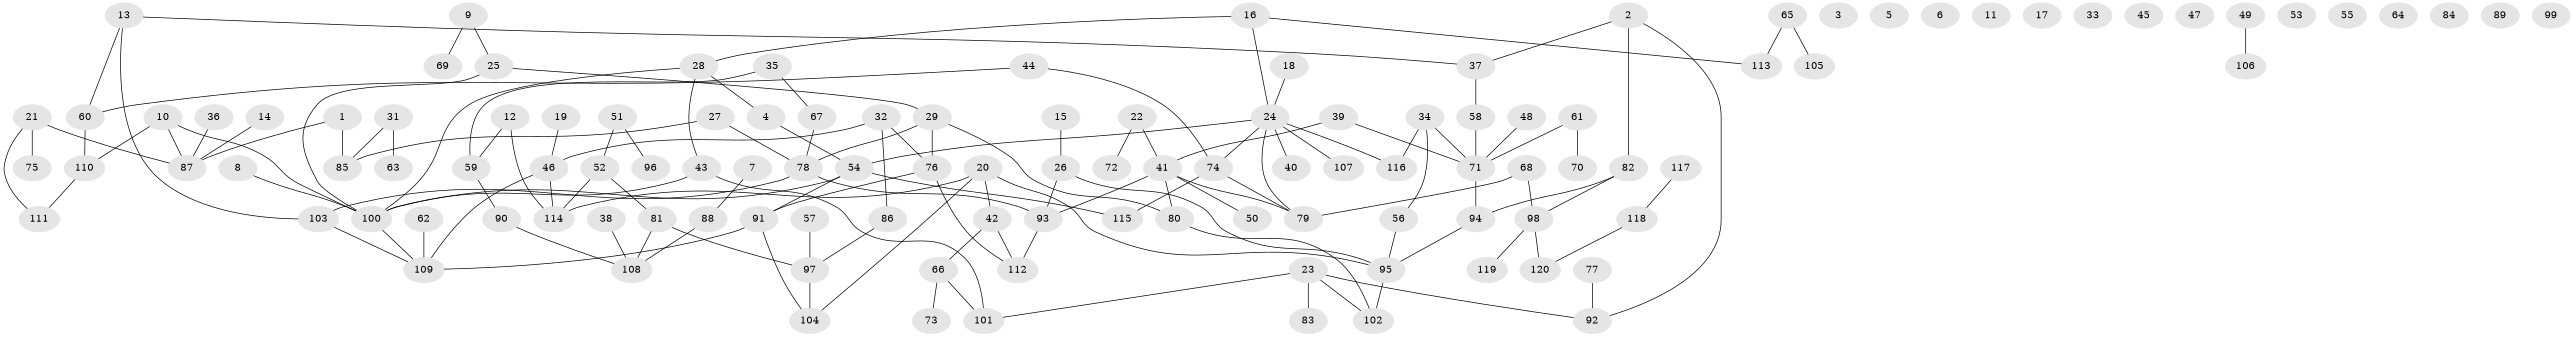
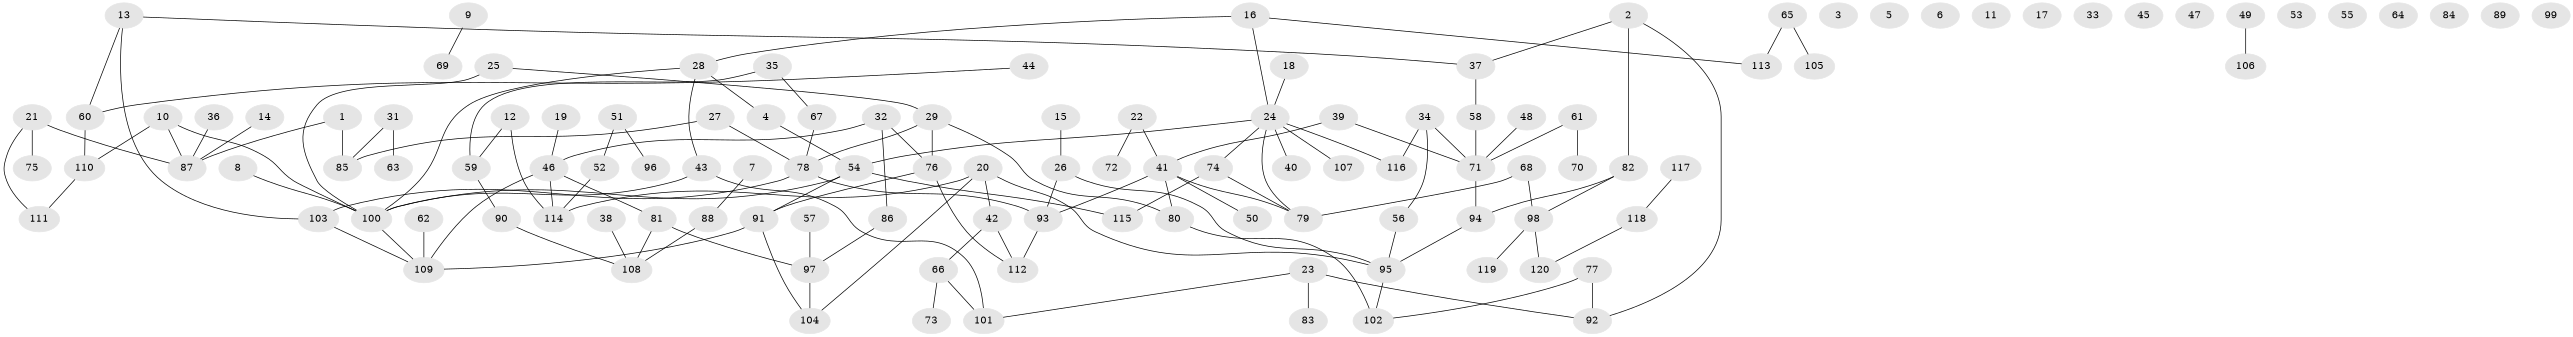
edge "9" -- "25": removed
edge "44" -- "74": removed
edge "52" -- "81": now "46" -- "81"
edge "23" -- "102": now "77" -- "102"
